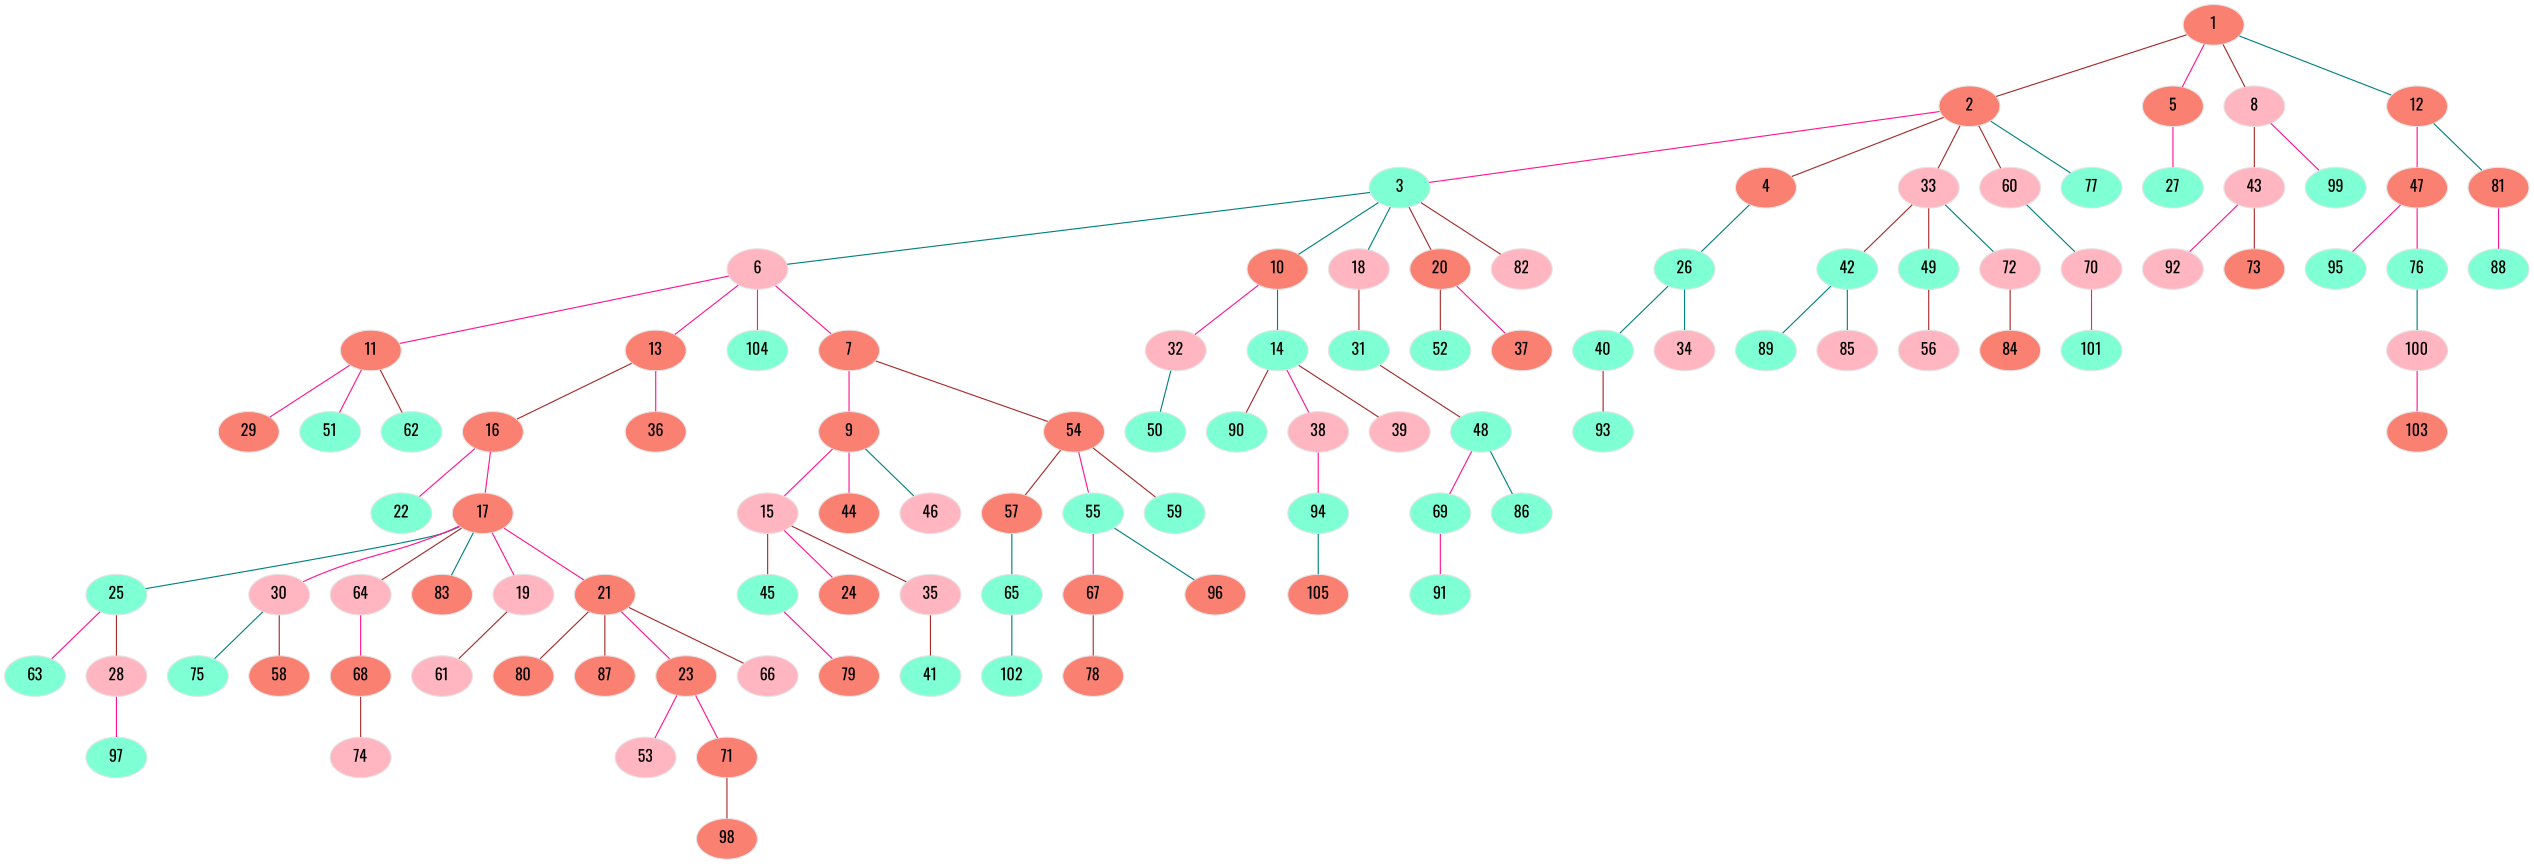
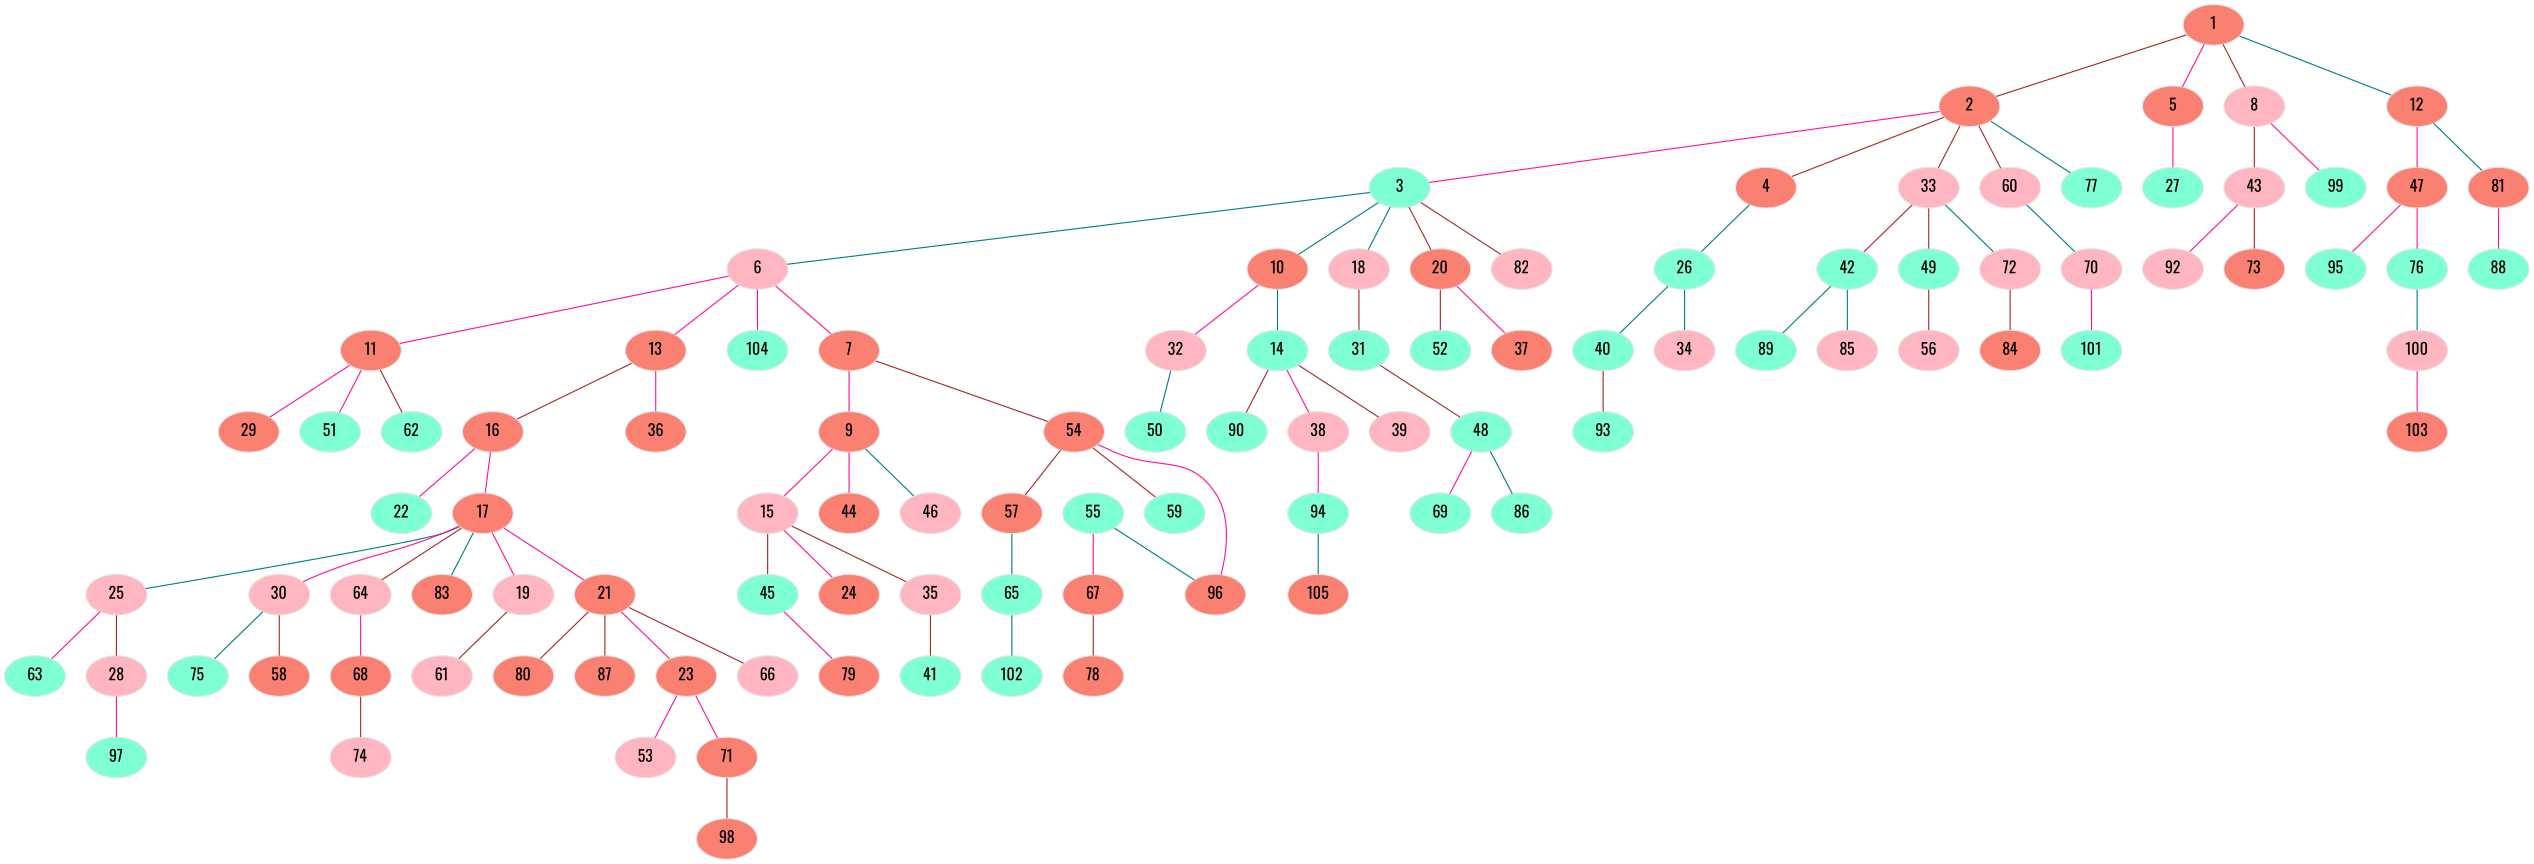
edge "54" -- "55": now "54" -- "96"
node "25": fillcolor aquamarine -> lightpink
node "91": removed
